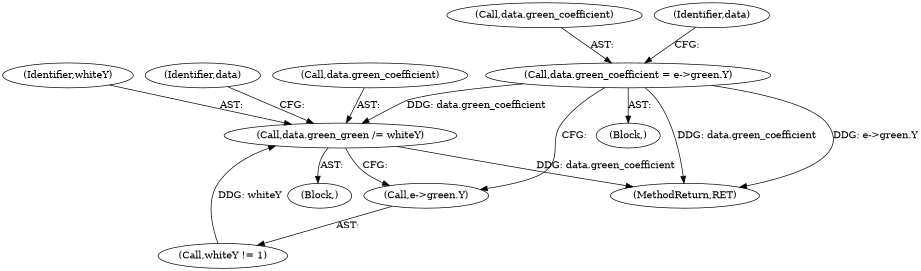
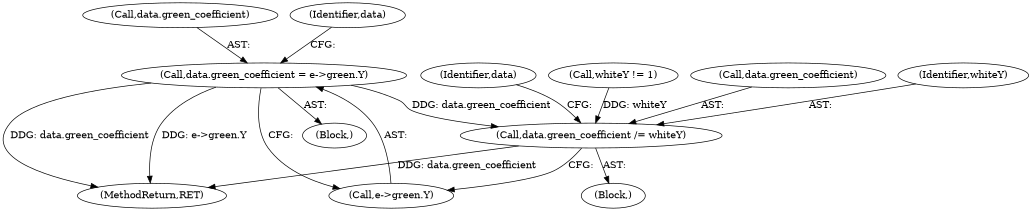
node "(Call,data.green_green /= whiteY)": label "(Call,data.green_green /= whiteY)" -> "(Call,data.green_coefficient /= whiteY)"
edge "(Call,e->green.Y)" -> "(Call,whiteY != 1)": now "(Call,e->green.Y)" -> "(Call,data.green_coefficient = e->green.Y)"
